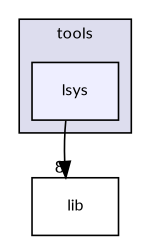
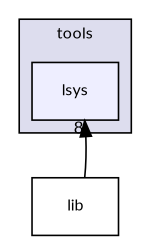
edge "lsys" -> "lib": reversed
